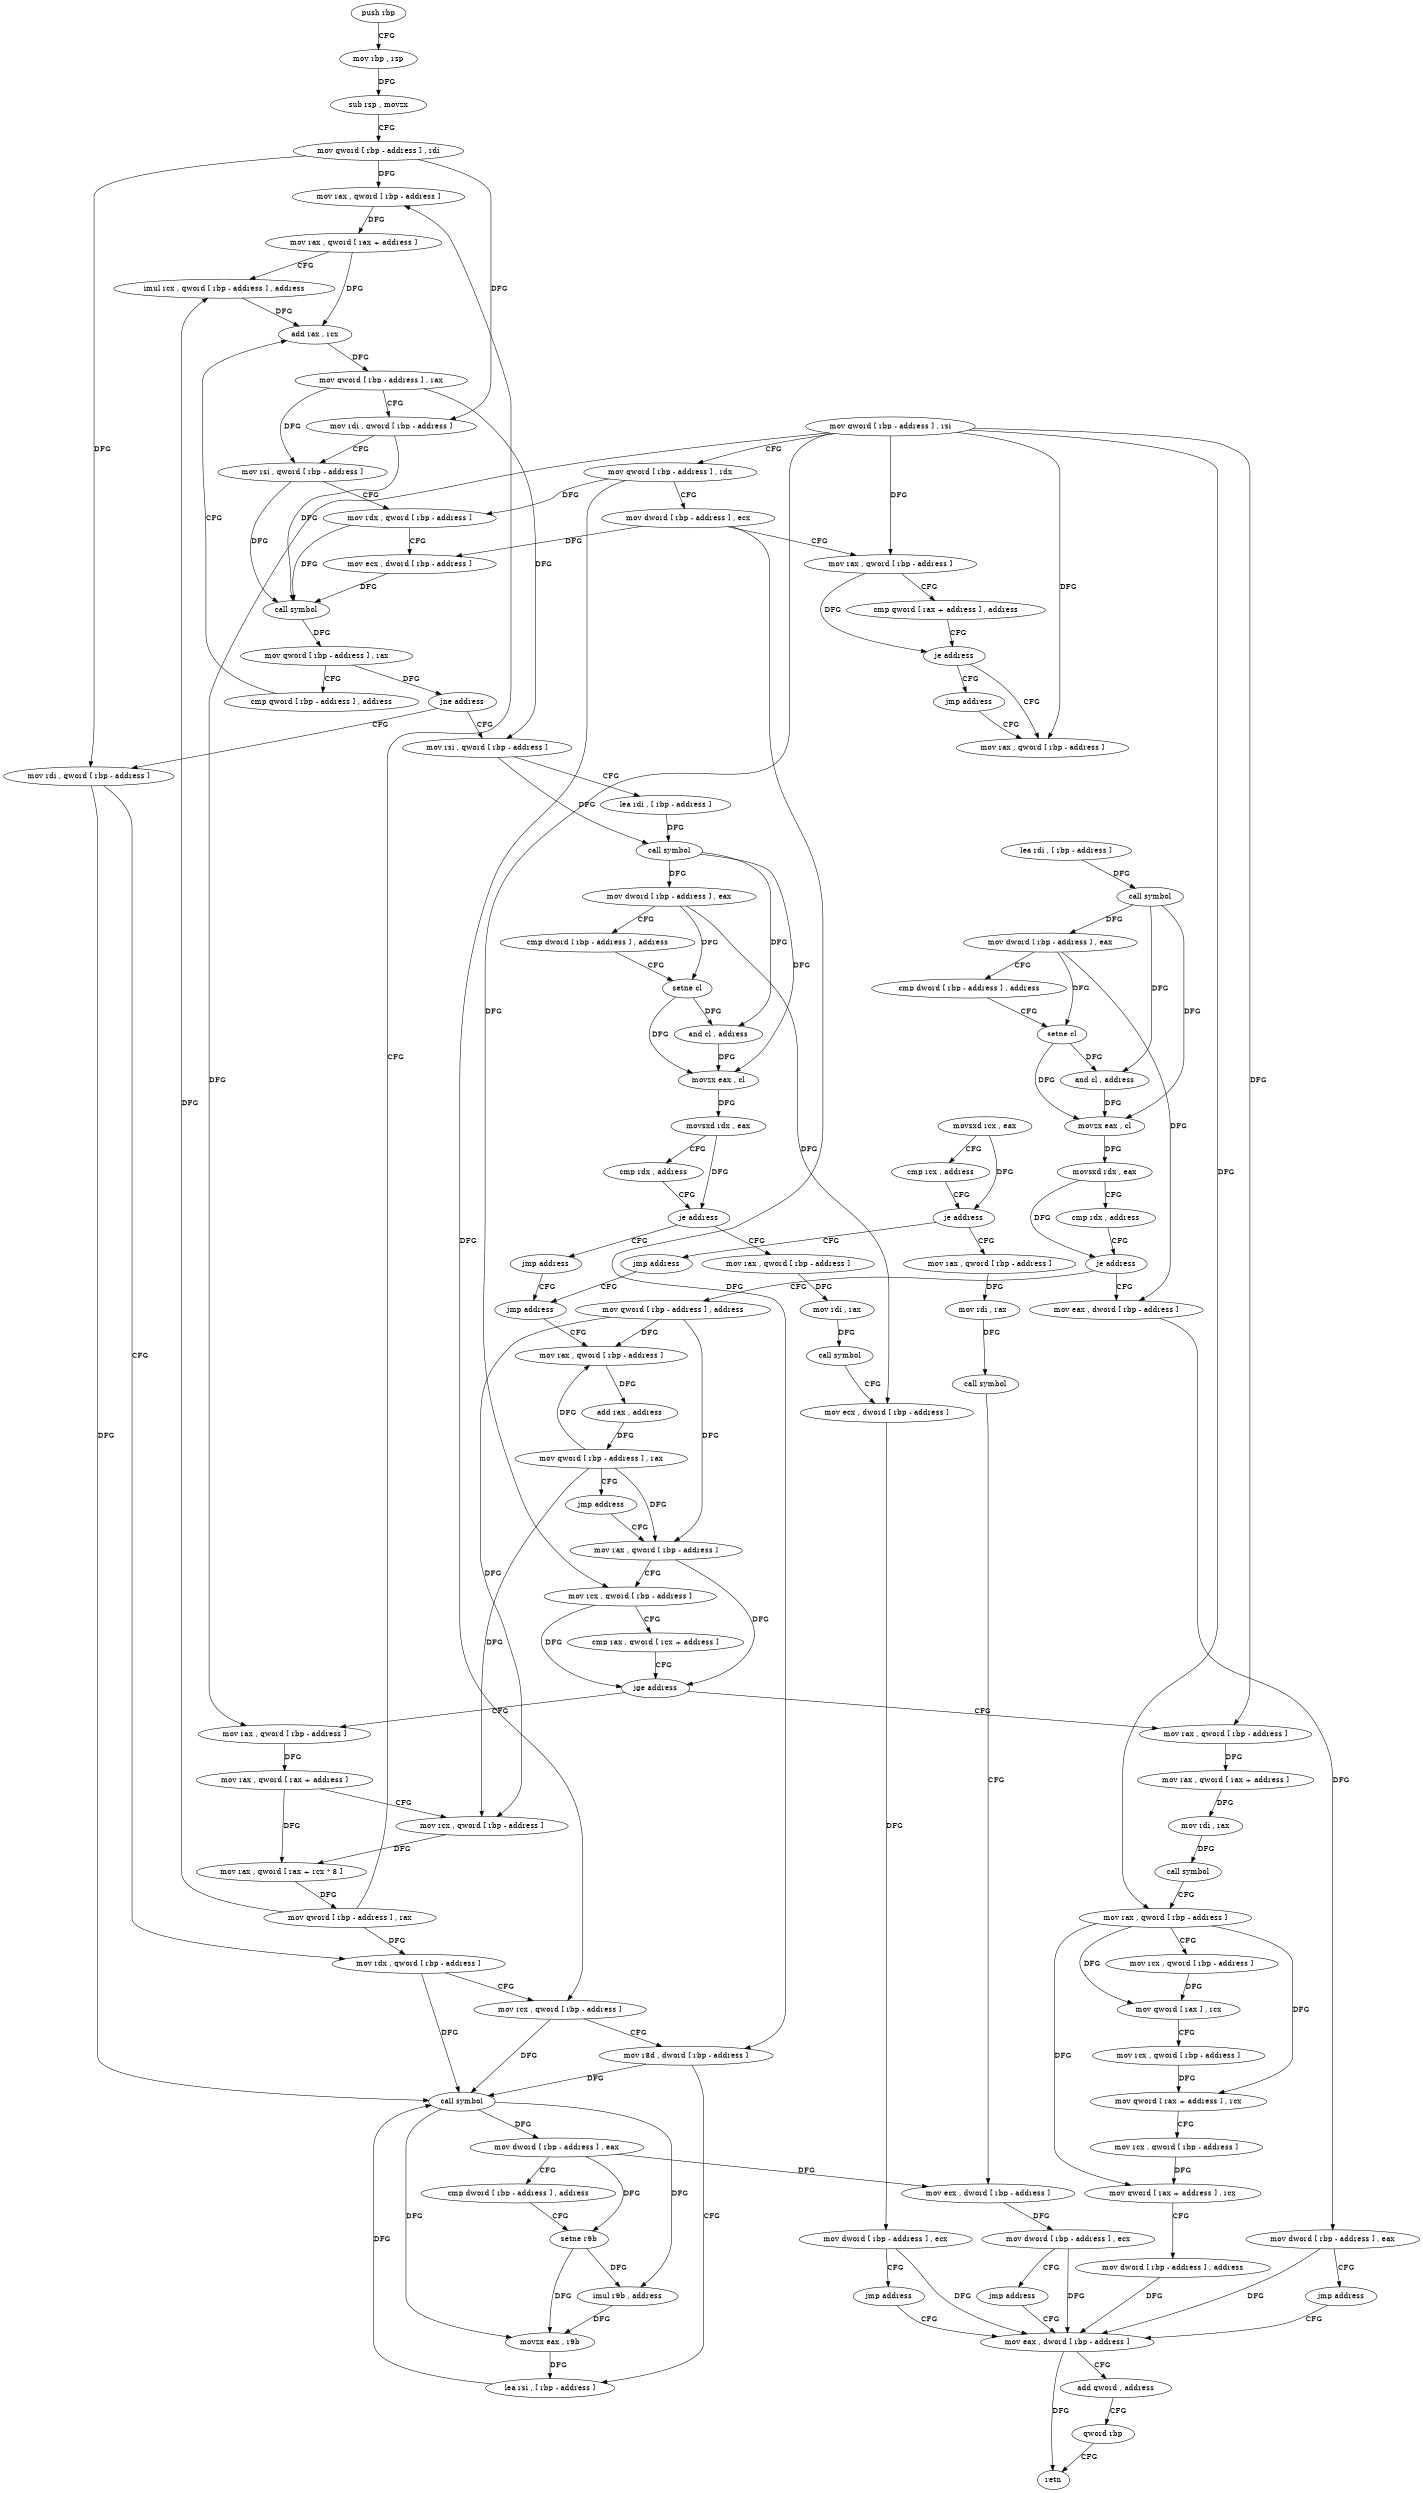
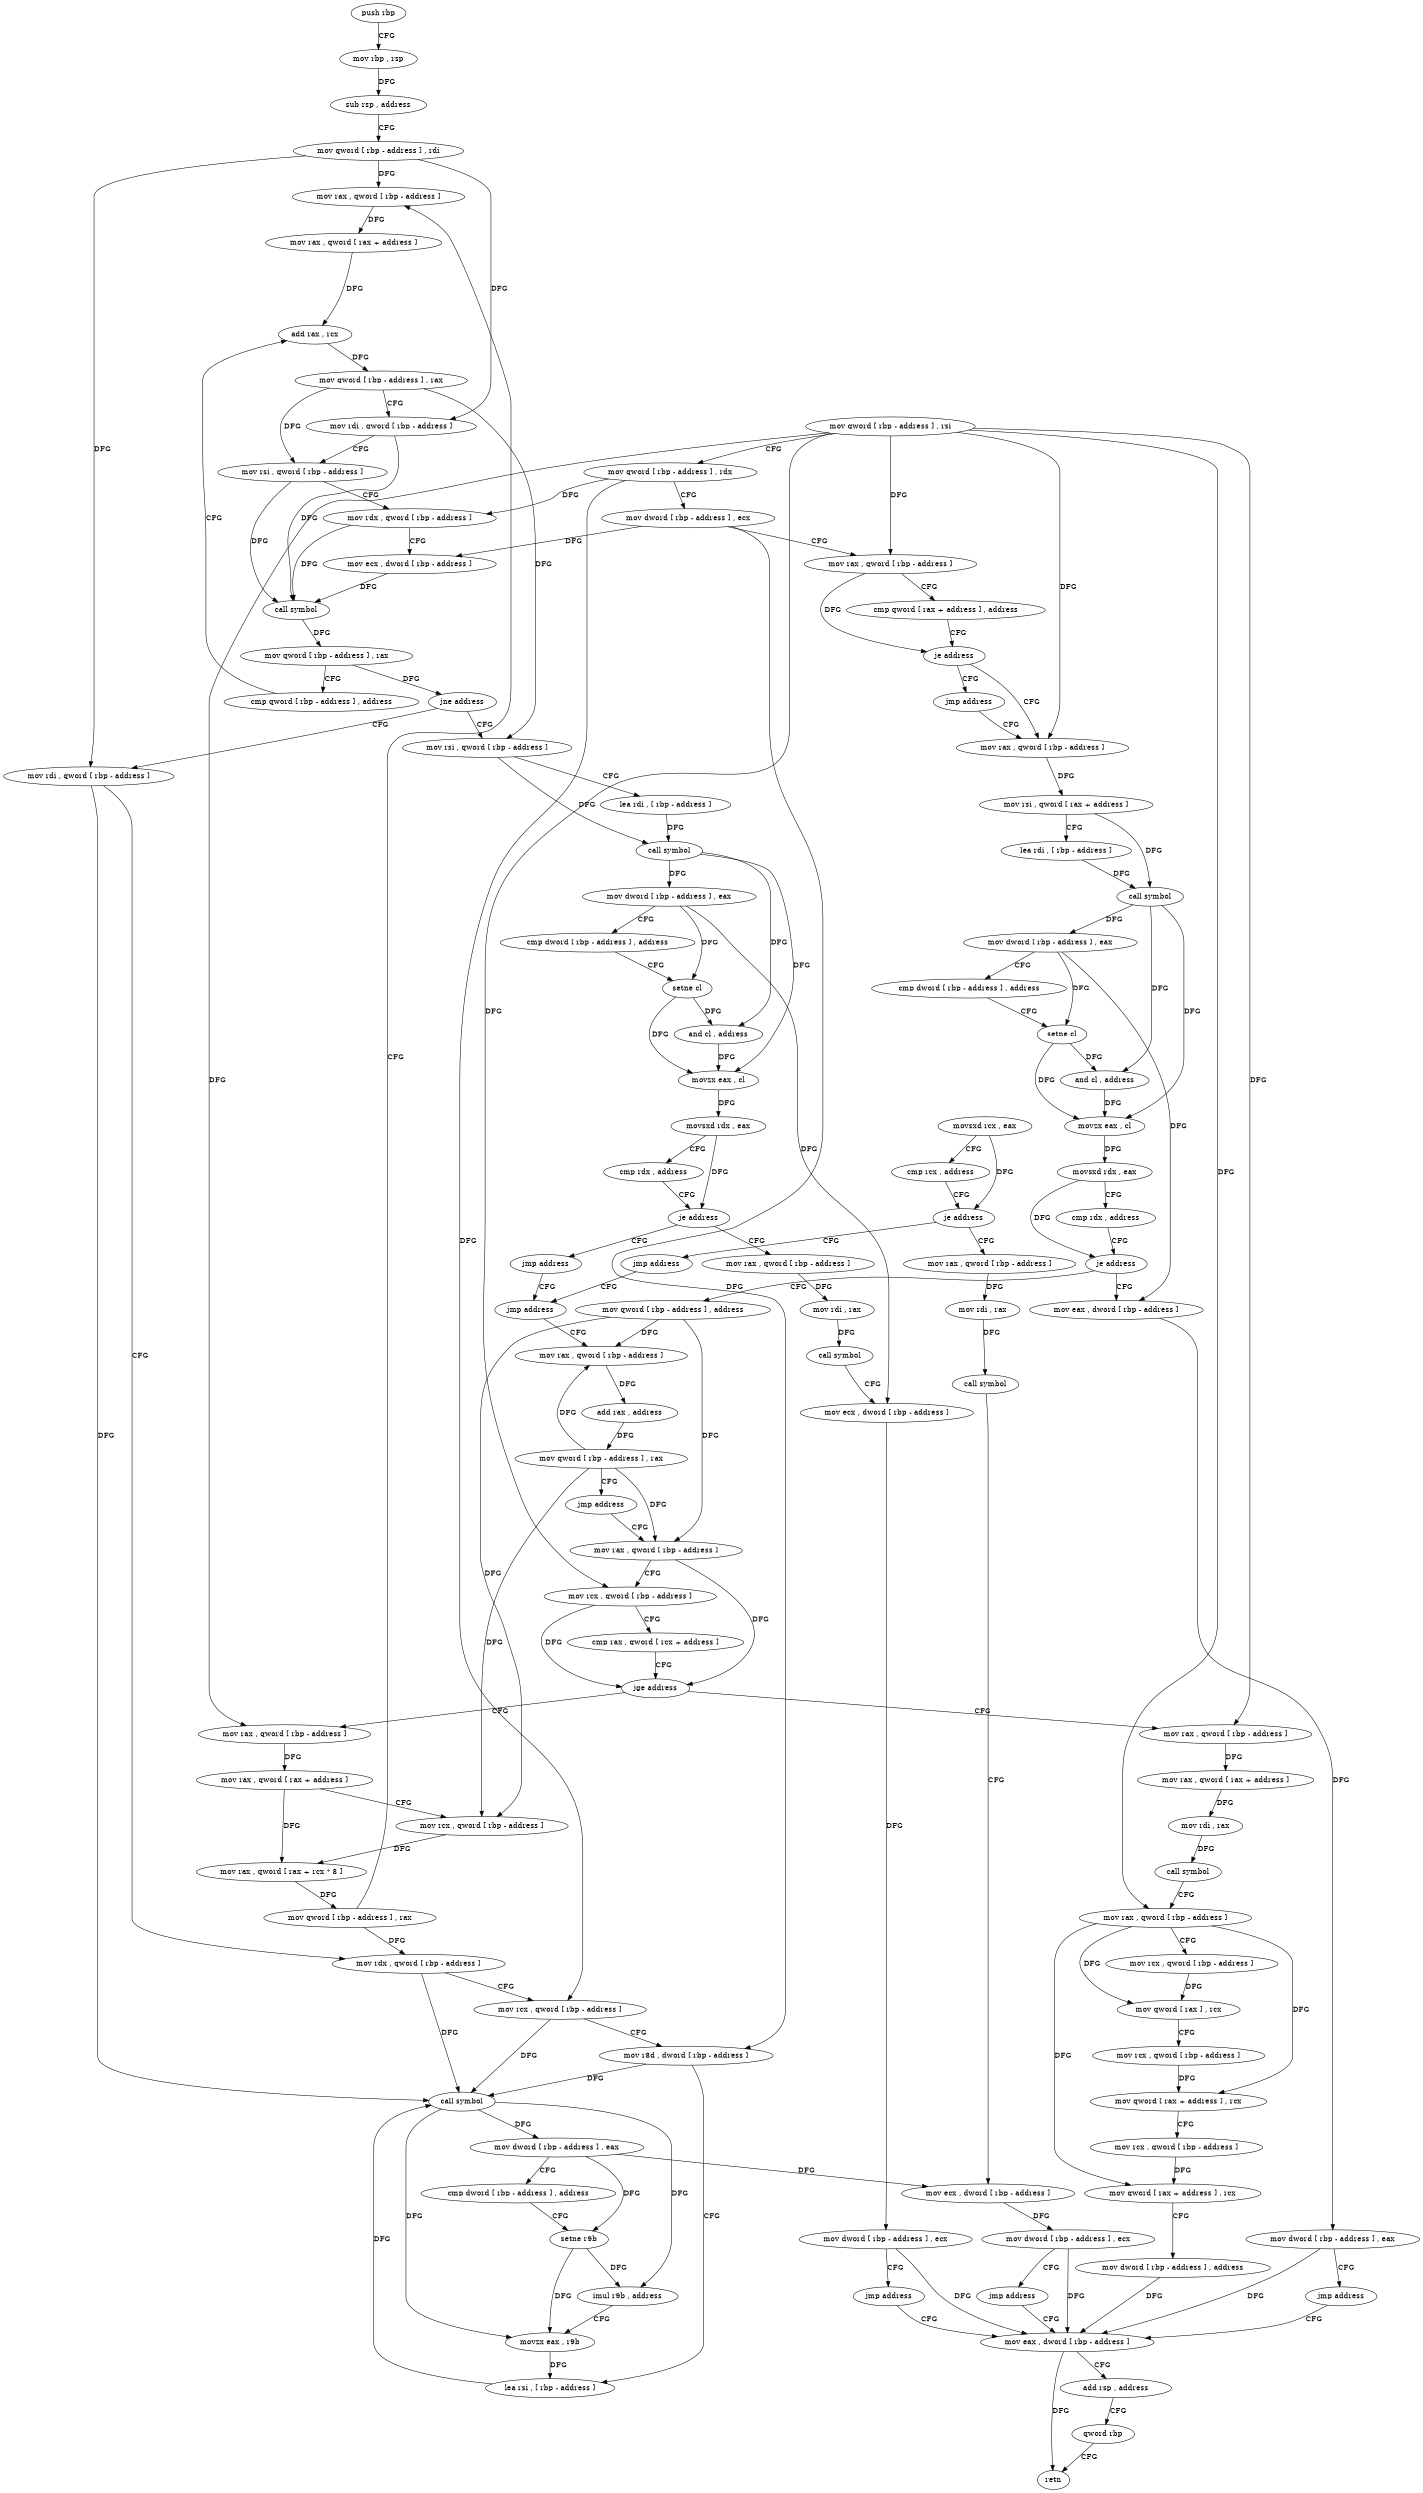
node "sub rsp , movzx": label "sub rsp , movzx" -> "sub rsp , address"
node "imul rcx , qword [ rbp - address ] , address": removed
node "mov rsi , qword [ rax + address ]": added
edge "imul r9b , address" -> "movzx eax , r9b": label "DFG" -> "CFG"
node "add qword , address": label "add qword , address" -> "add rsp , address"
